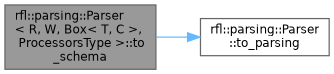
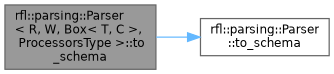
node "rfl::parsing::Parser ::to_parsing": label "rfl::parsing::Parser ::to_parsing" -> "rfl::parsing::Parser ::to_schema"
